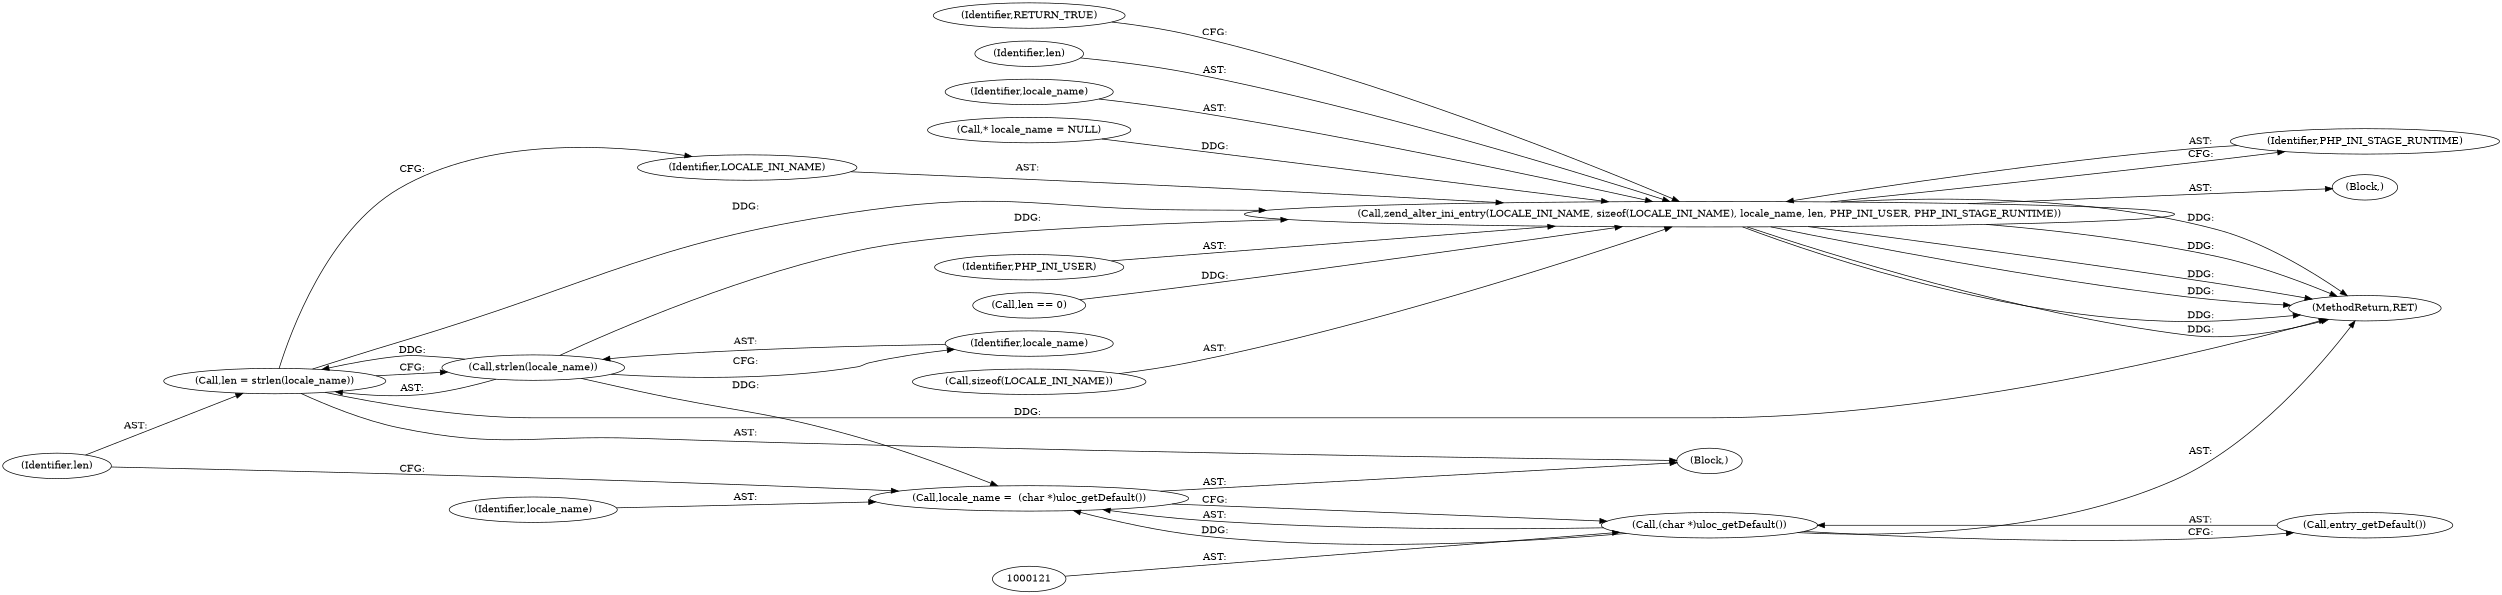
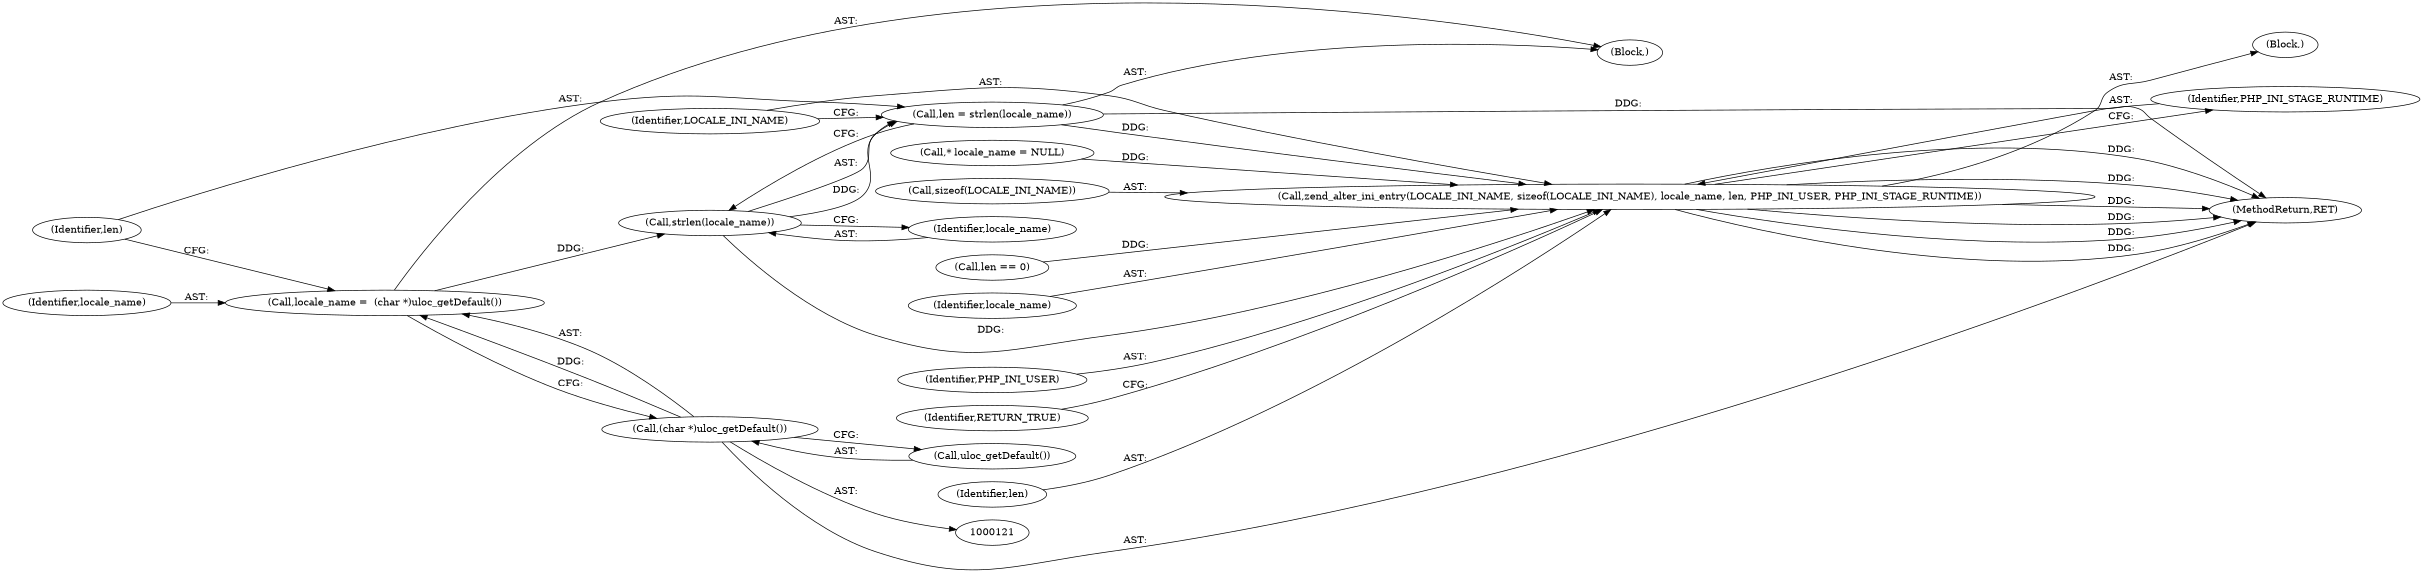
edge "(Call,len = strlen(locale_name))" -> "(Identifier,LOCALE_INI_NAME)": reversed
edge "(Call,strlen(locale_name))" -> "(Call,locale_name =  (char *)uloc_getDefault())": reversed
node "(Call,entry_getDefault())": label "(Call,entry_getDefault())" -> "(Call,uloc_getDefault())"
edge "1000121" -> "(Call,(char *)uloc_getDefault())": reversed
